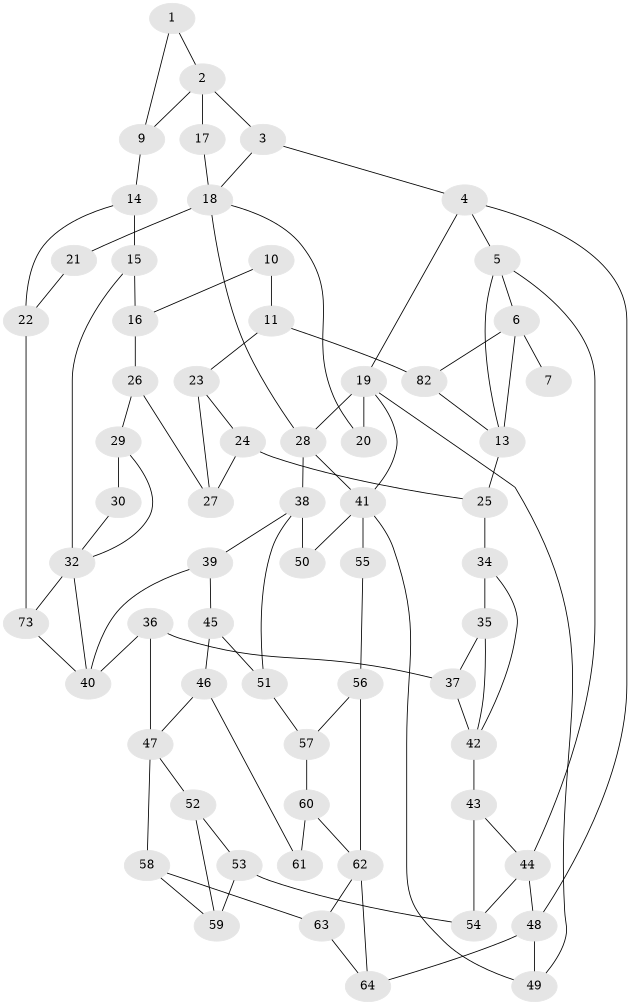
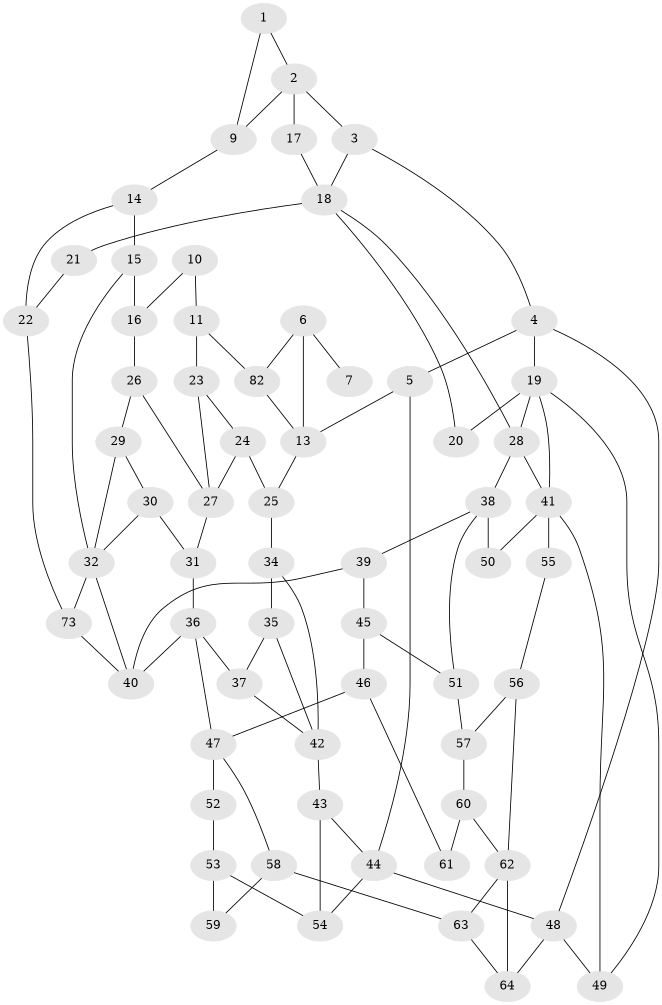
edge "5" -- "6": removed
node "31": added
edge "52" -- "59": removed
